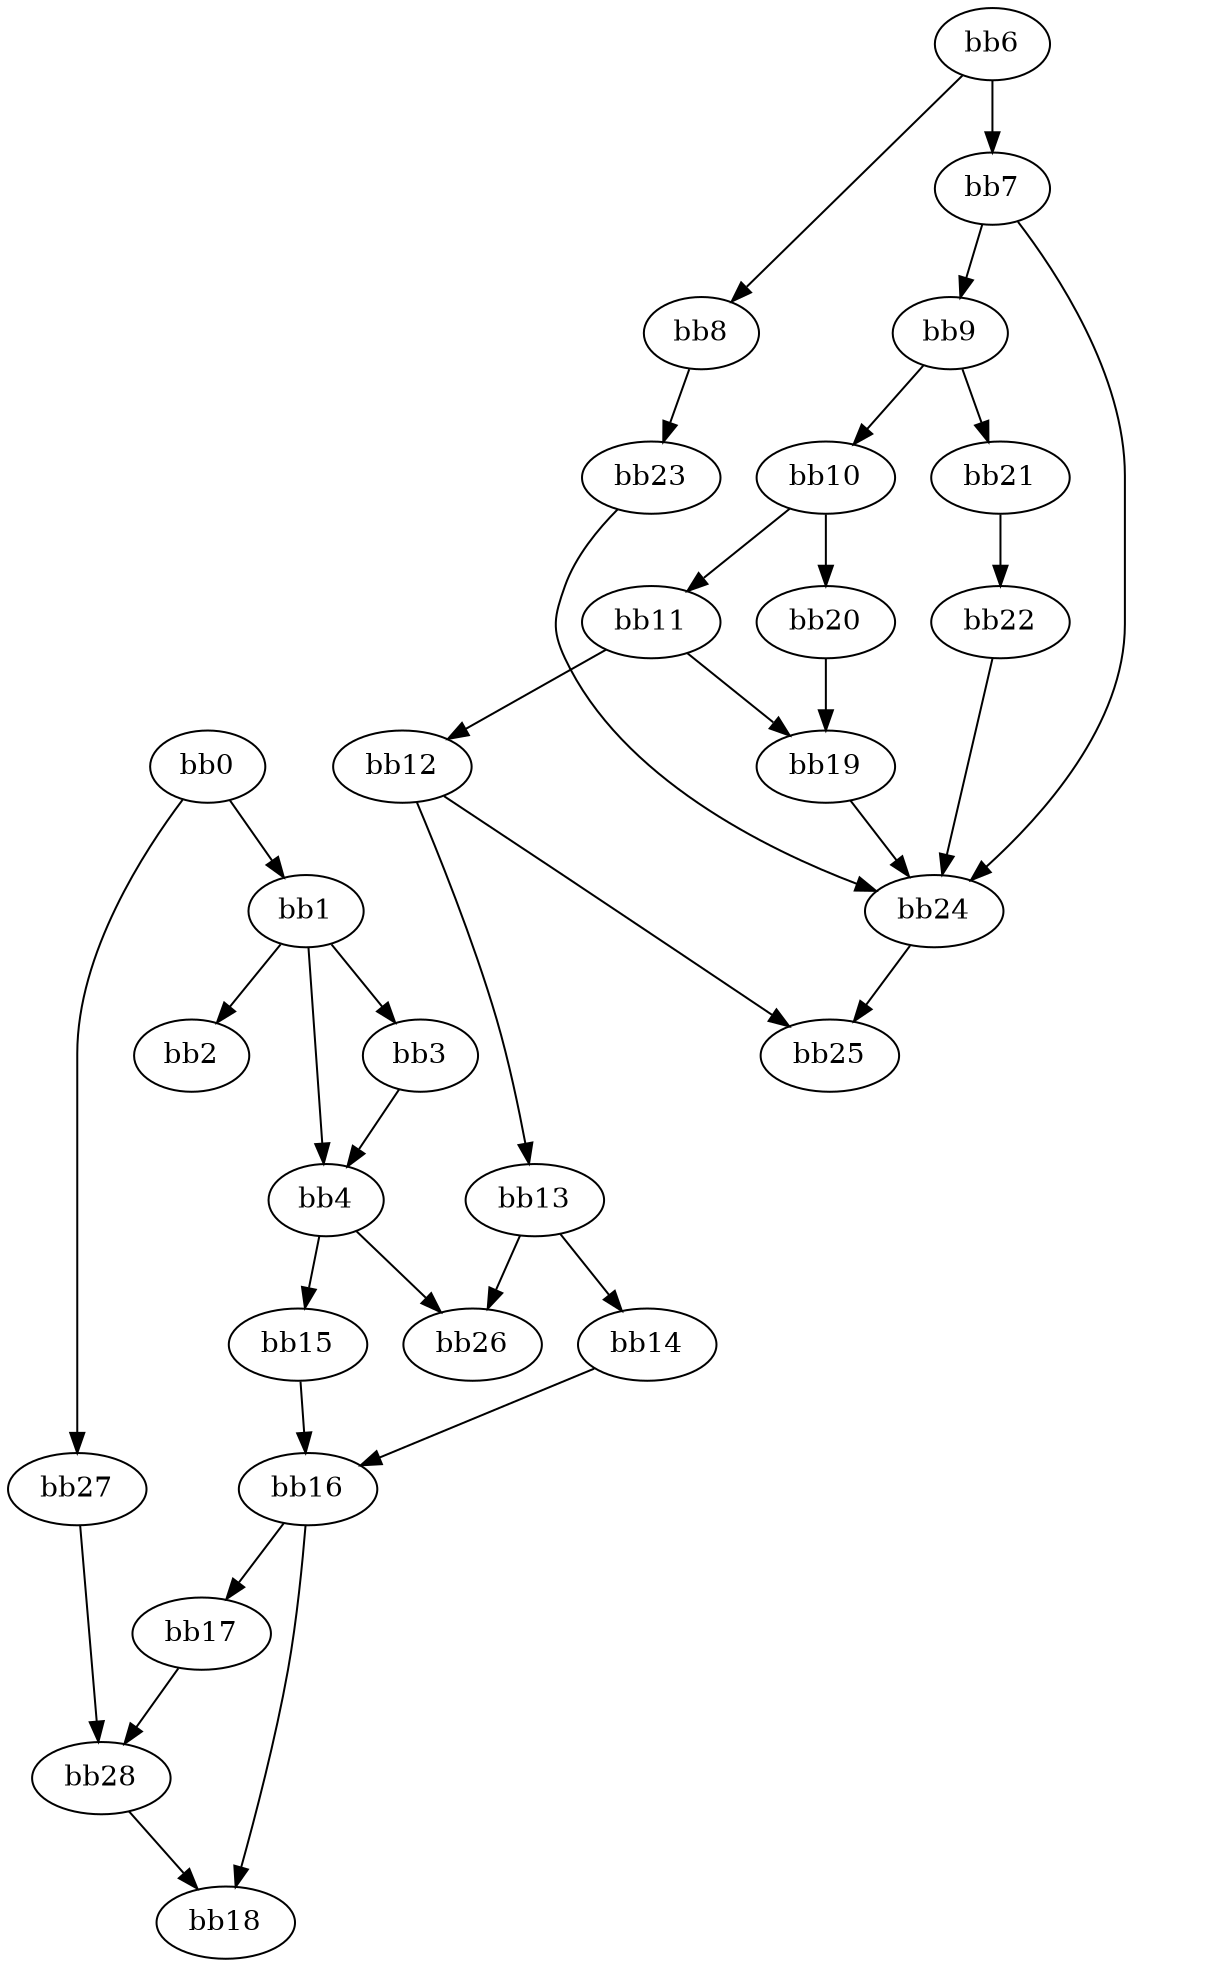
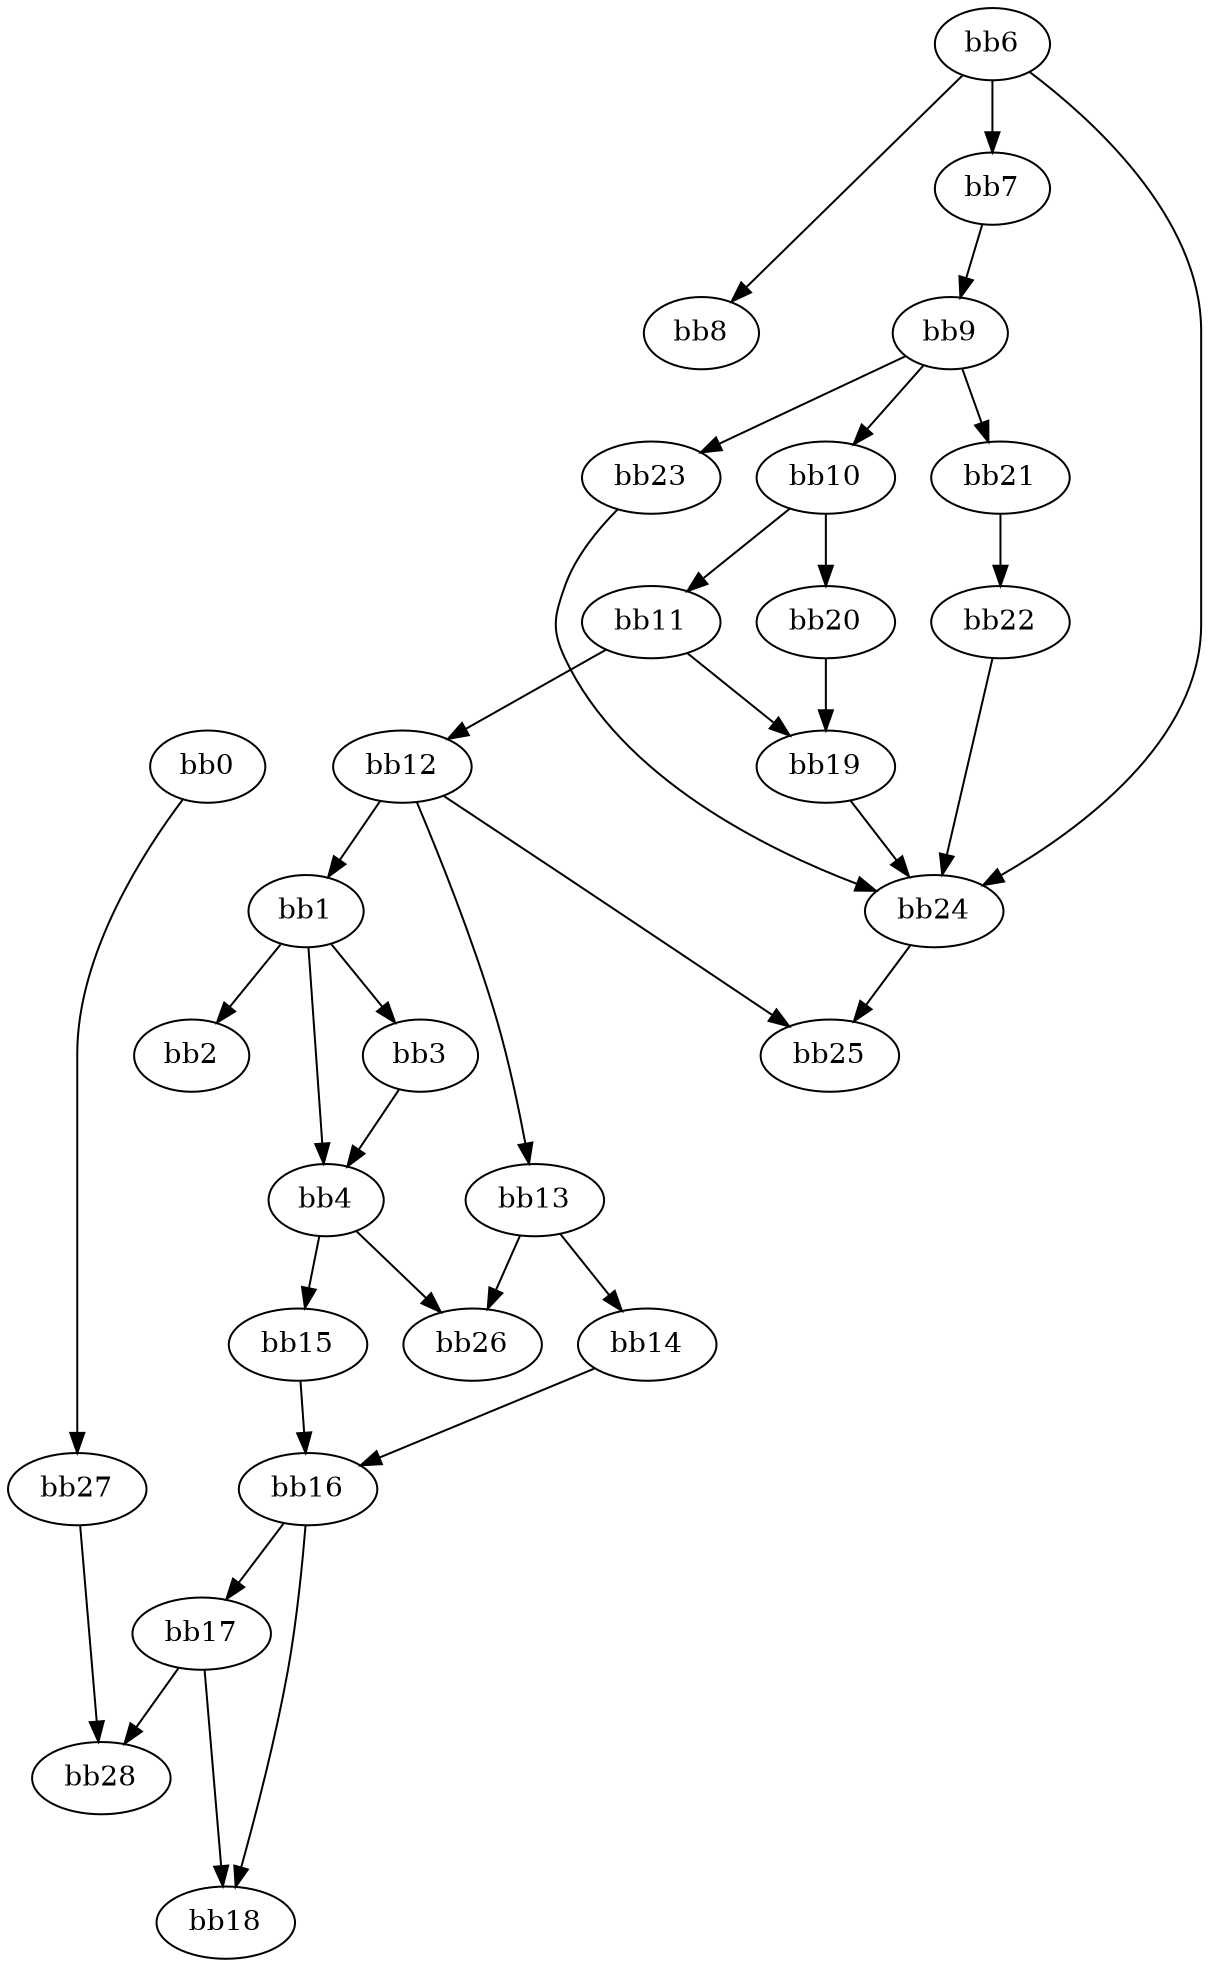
edge "bb8" -> "bb23": now "bb9" -> "bb23"
edge "bb7" -> "bb24": now "bb6" -> "bb24"
edge "bb0" -> "bb1": now "bb12" -> "bb1"
edge "bb28" -> "bb18": now "bb17" -> "bb18"
